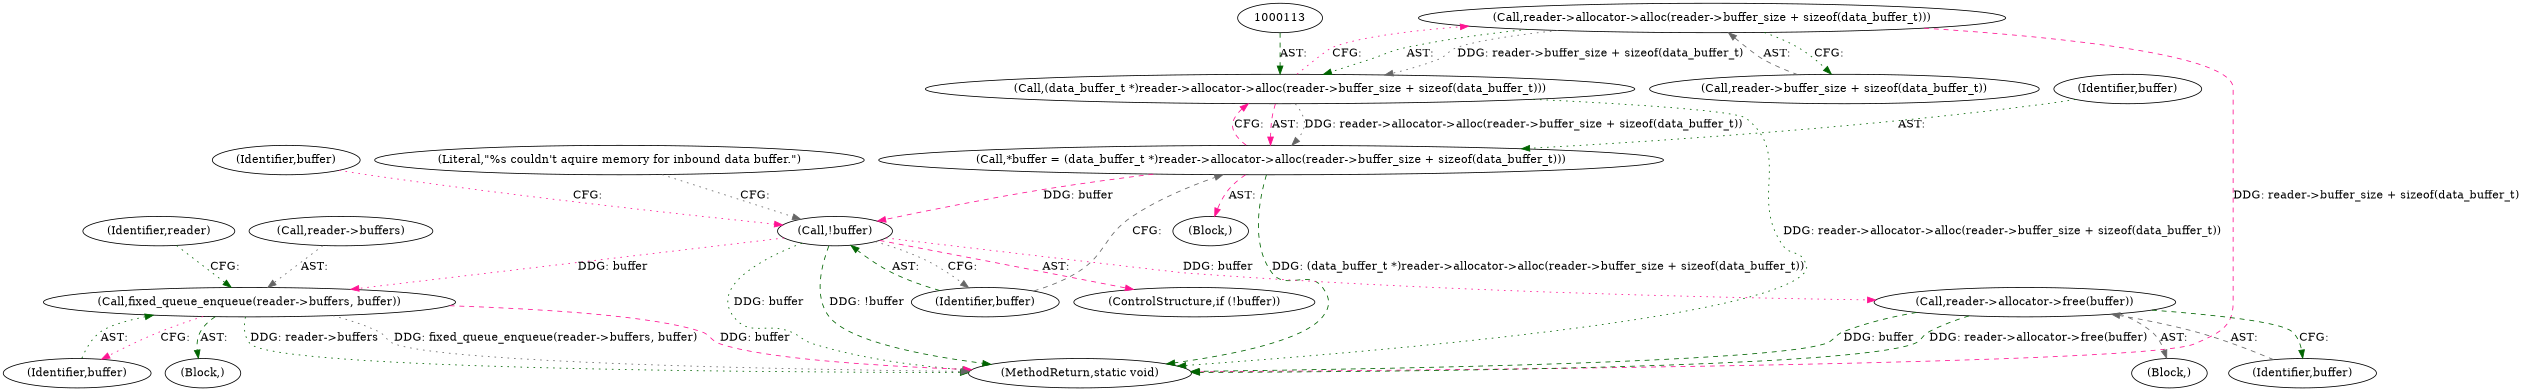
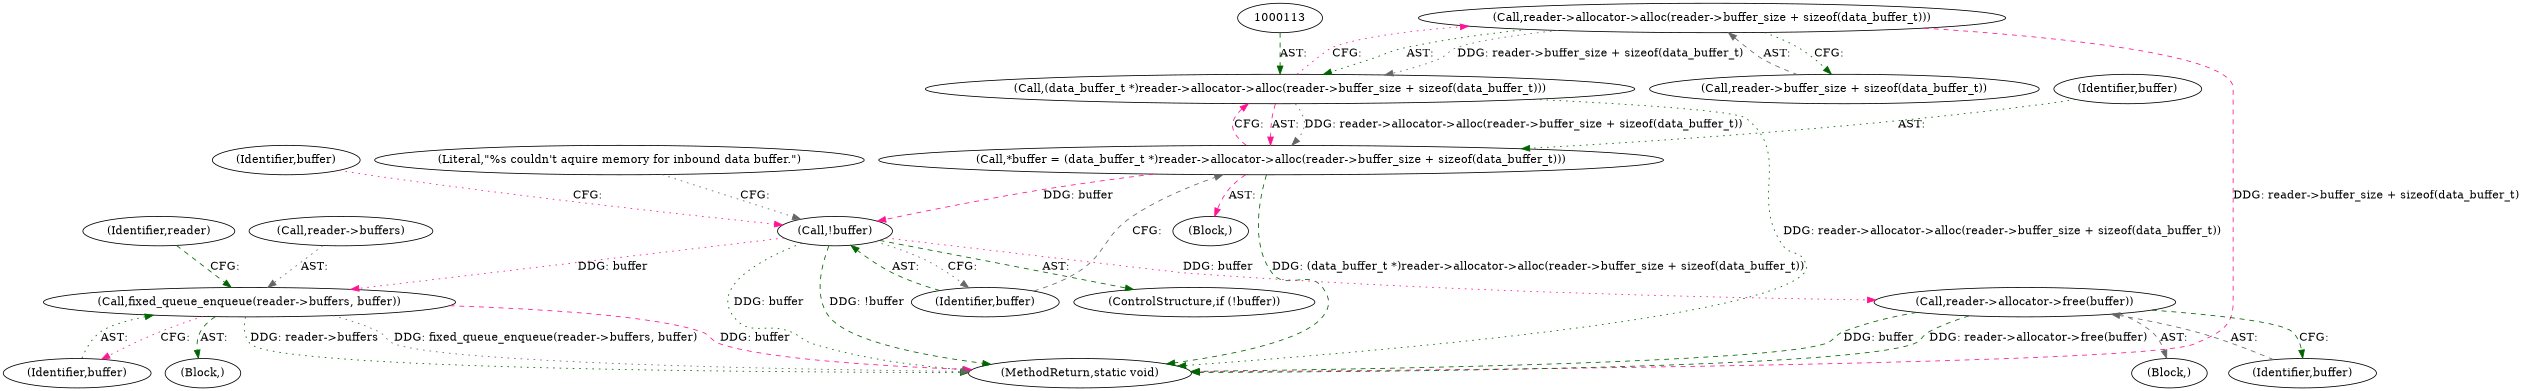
edge "(Identifier,reader)" -> "(Call,fixed_queue_enqueue(reader->buffers, buffer))": style dotted -> dashed
edge "(Call,!buffer)" -> "(ControlStructure,if (!buffer))": color deeppink -> darkgreen
